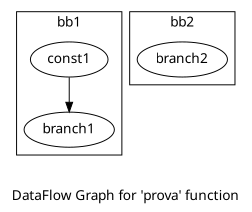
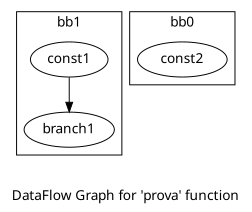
cluster "bb2": label "bb2" -> "bb0"
node "branch2": label "branch2" -> "const2"
